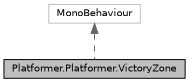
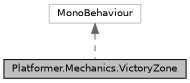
node "Platformer.Platformer.VictoryZone": label "Platformer.Platformer.VictoryZone" -> "Platformer.Mechanics.VictoryZone"
